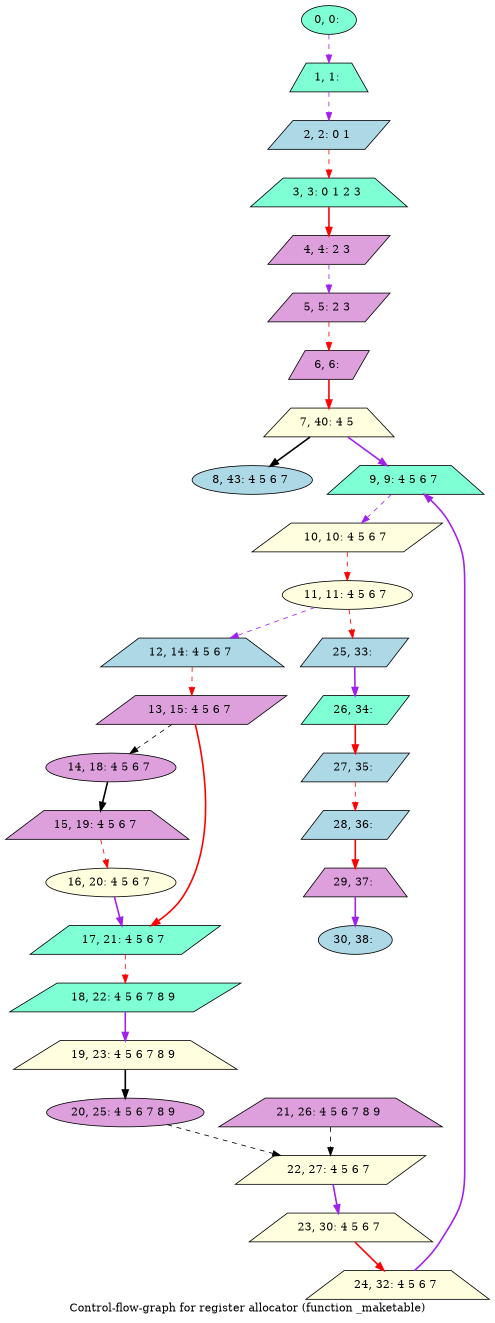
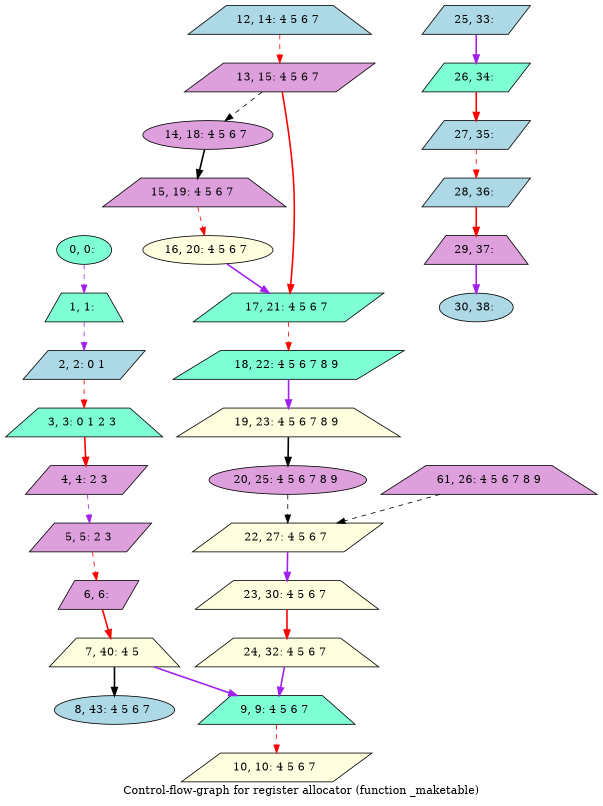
edge "9, 9: 4 5 6 7" -> "10, 10: 4 5 6 7": color purple -> red
node "11, 11: 4 5 6 7": removed
node "21, 26: 4 5 6 7 8 9": label "21, 26: 4 5 6 7 8 9" -> "61, 26: 4 5 6 7 8 9"
